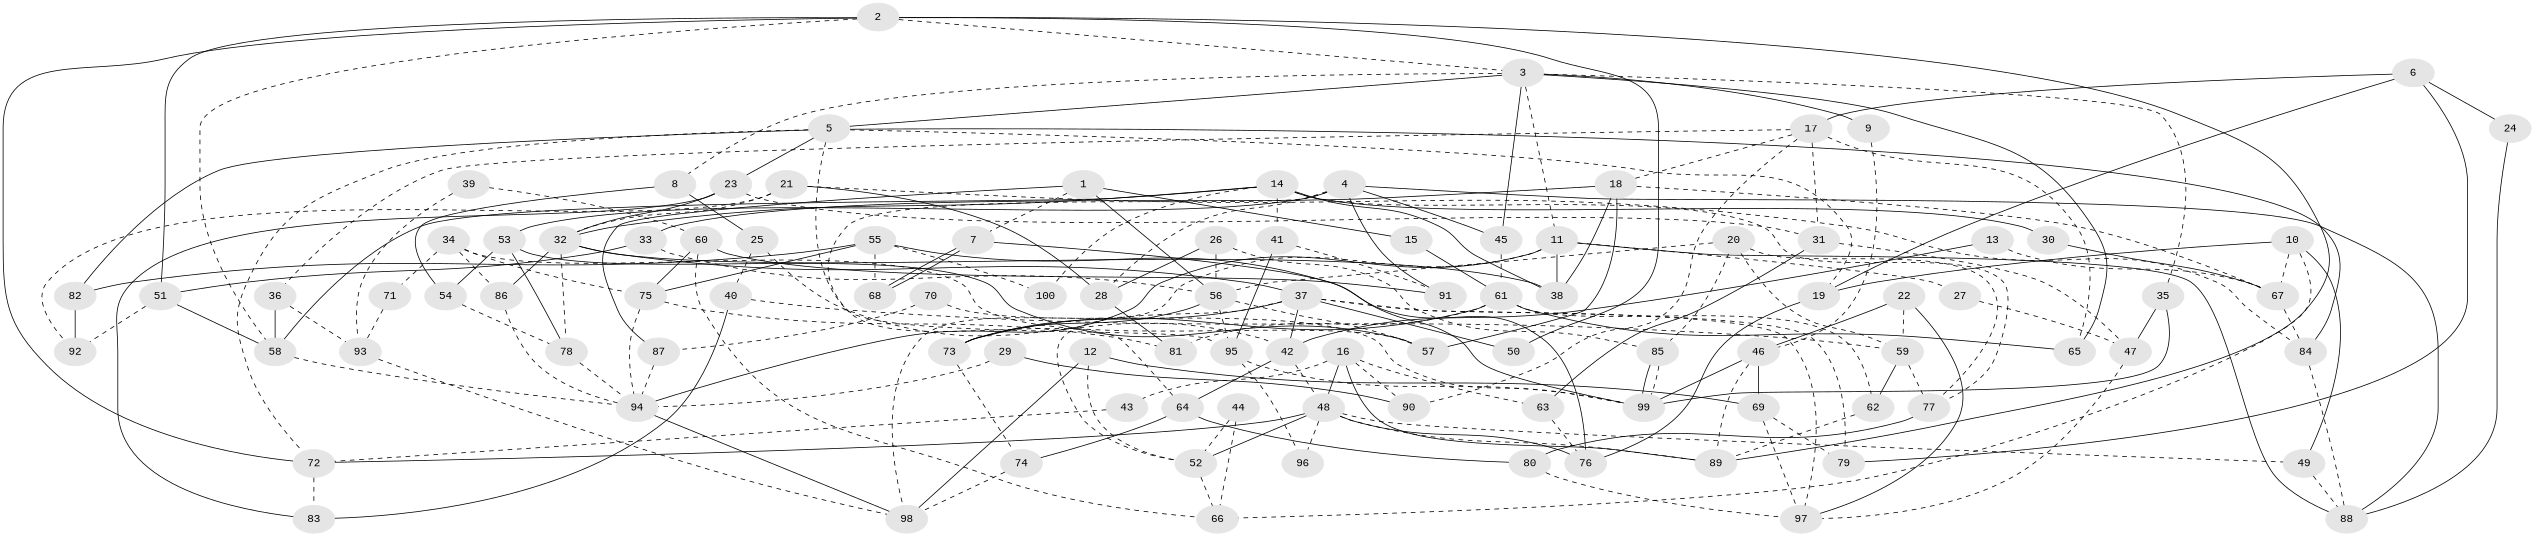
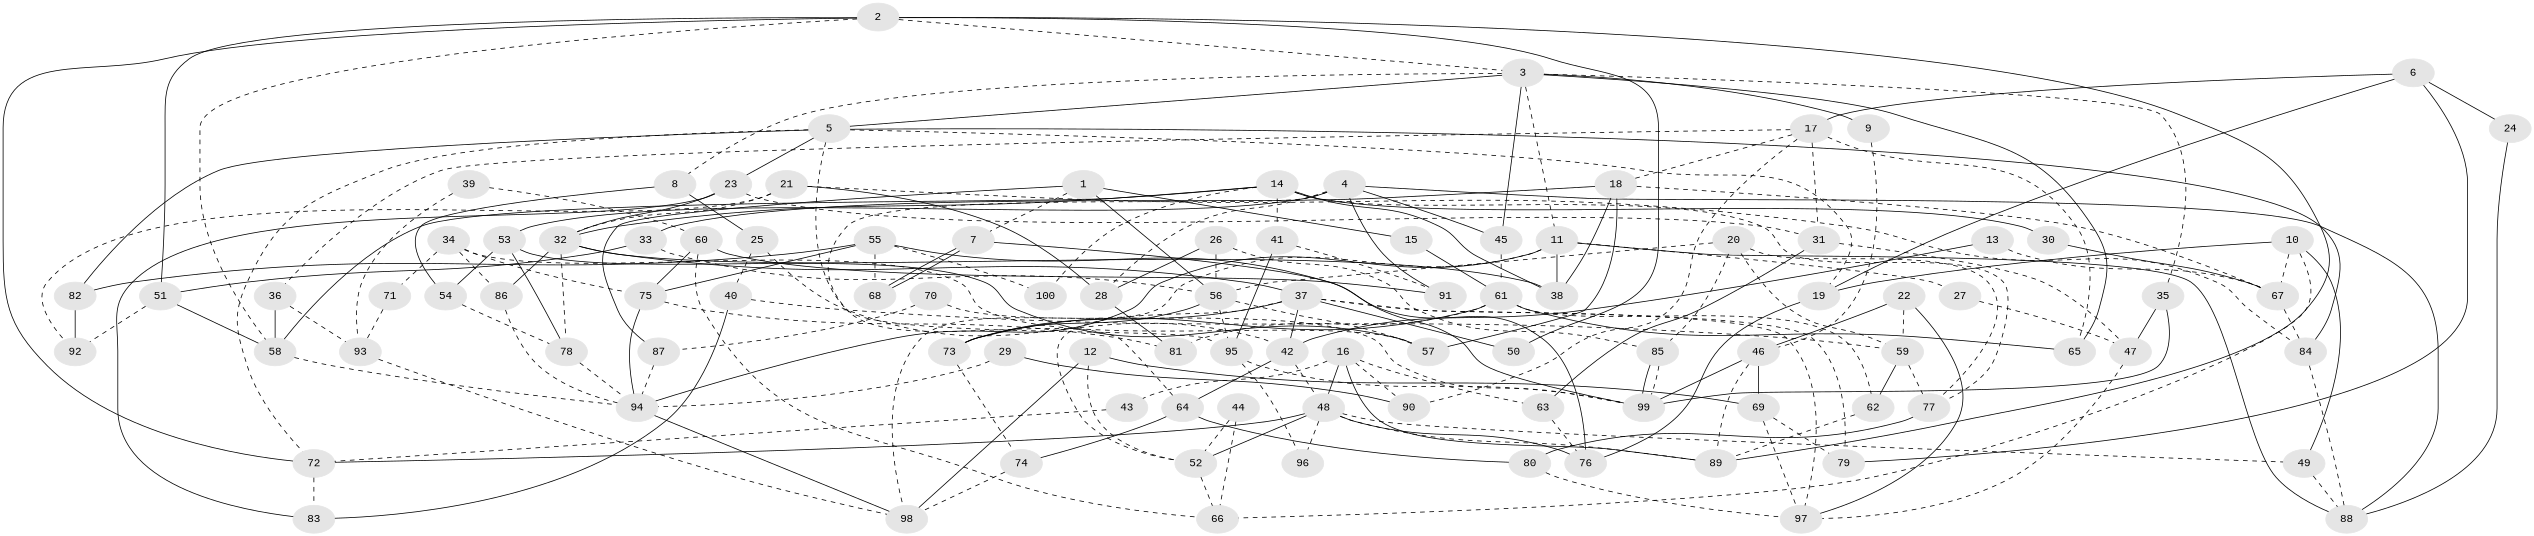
edge "75" -- "94": style dashed -> solid
